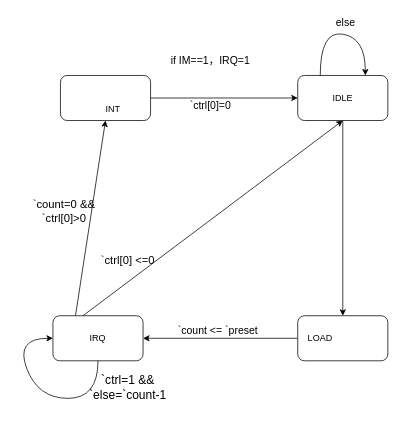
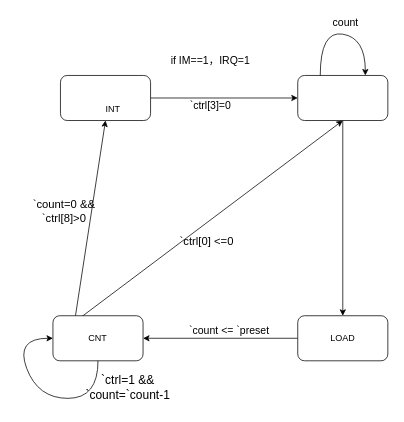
node "else": label "else" -> "count"
node "IDLE": removed
node "`ctrl[0]=0": label "`ctrl[0]=0" -> "`ctrl[3]=0"
node "`count=0 && `ctrl[0]>0": label "`count=0 && `ctrl[0]>0" -> "`count=0 && `ctrl[8]>0"
node "`ctrl[0] <=0": moved (128, 259) -> (207, 240)
node "`count <= `preset": moved (218, 330) -> (229, 330)
node "IRQ": label "IRQ" -> "CNT"
node "LOAD": moved (320, 338) -> (342, 338)
node "`ctrl=1 &&`else=`count-1": label "`ctrl=1 &&`else=`count-1" -> "`ctrl=1 &&`count=`count-1"
